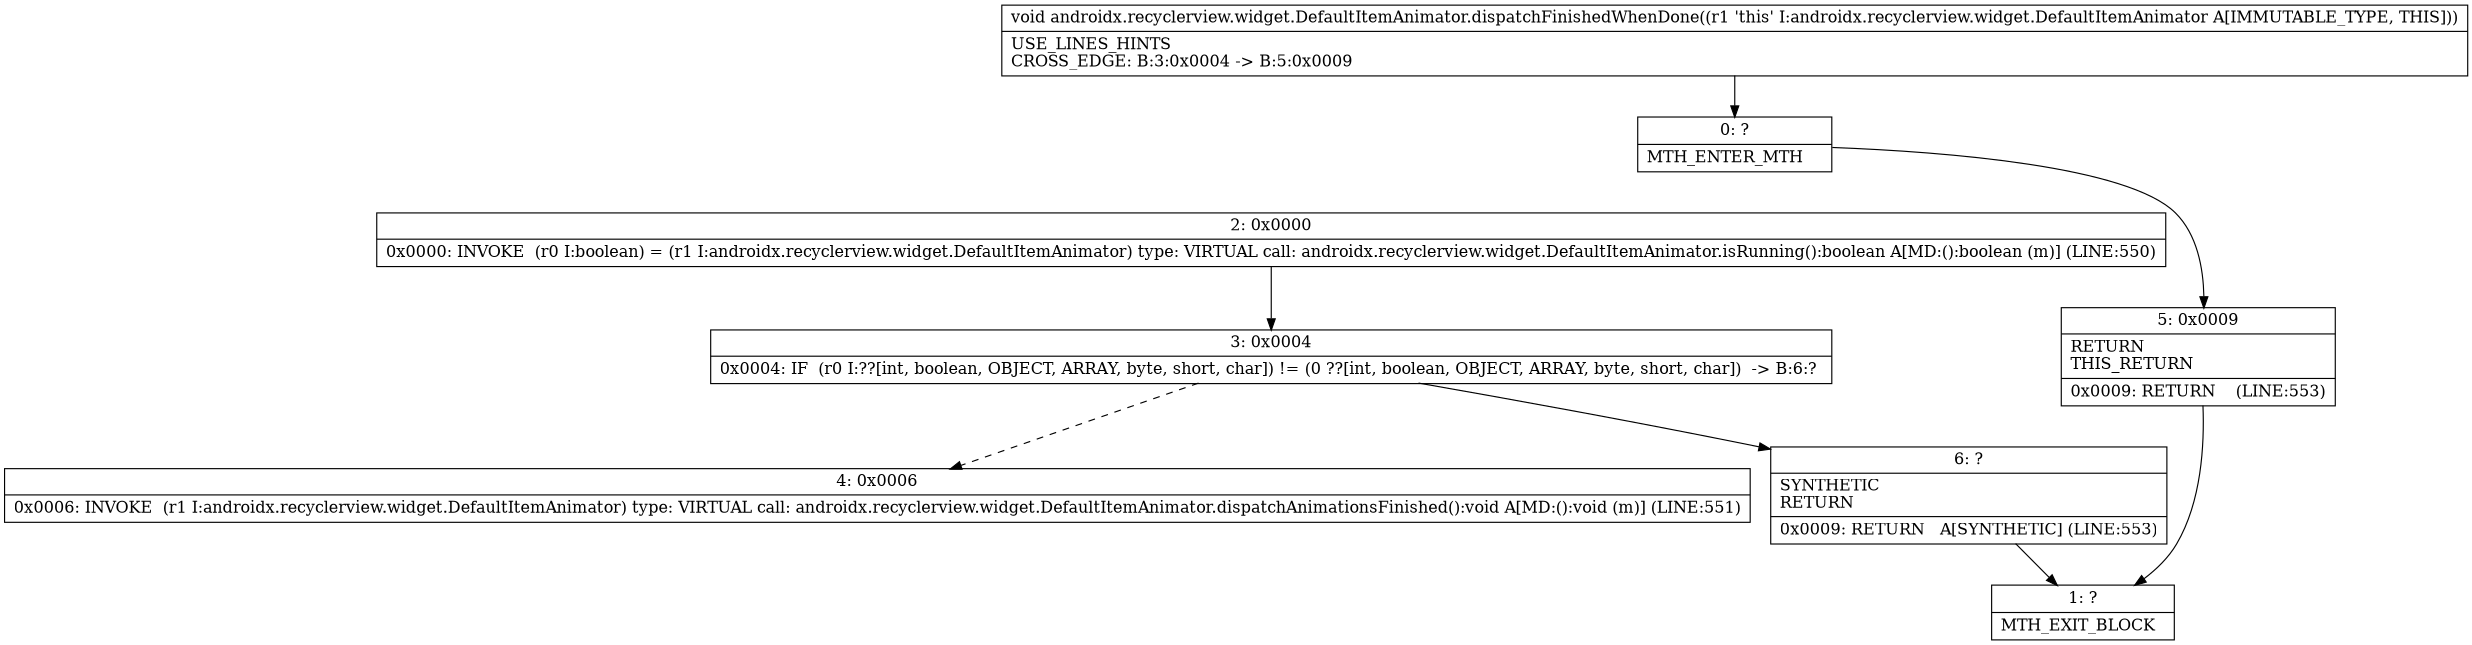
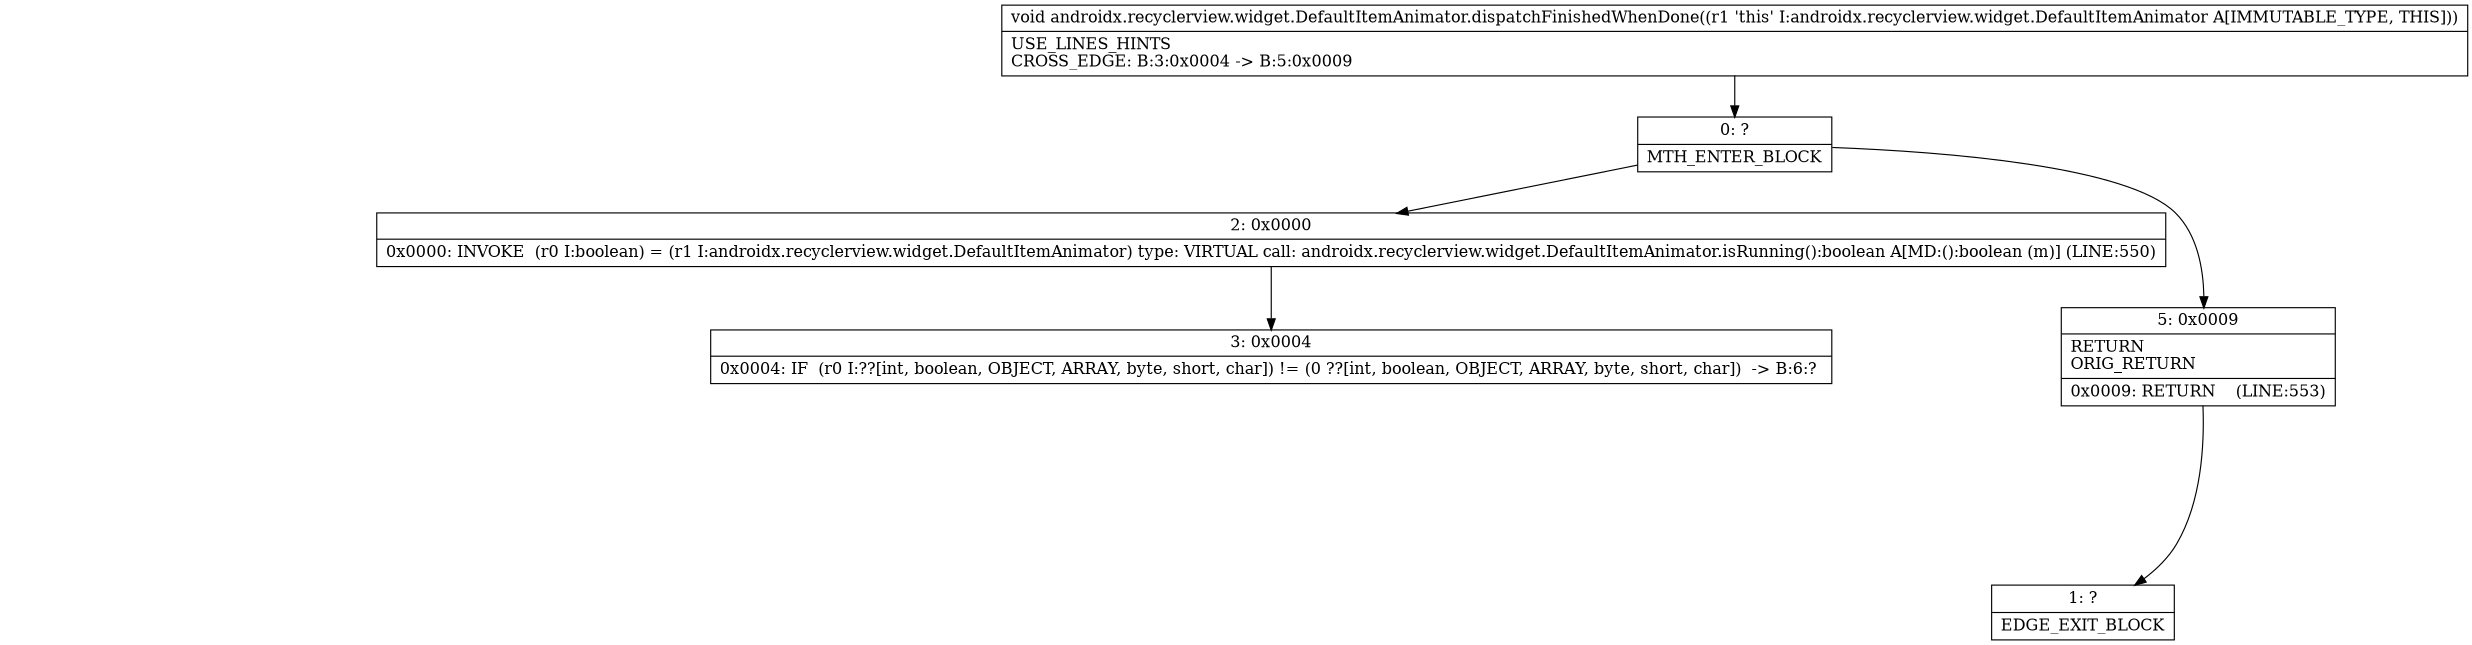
node "0: ?": text "MTH_ENTER_MTH" -> "MTH_ENTER_BLOCK"
edge "0: ?" -> "2: 0x0000": added
node "5: 0x0009": text "THIS_RETURN" -> "ORIG_RETURN"
node "4: 0x0006": removed
node "6: ?": removed
node "1: ?": text "MTH_EXIT_BLOCK" -> "EDGE_EXIT_BLOCK"
